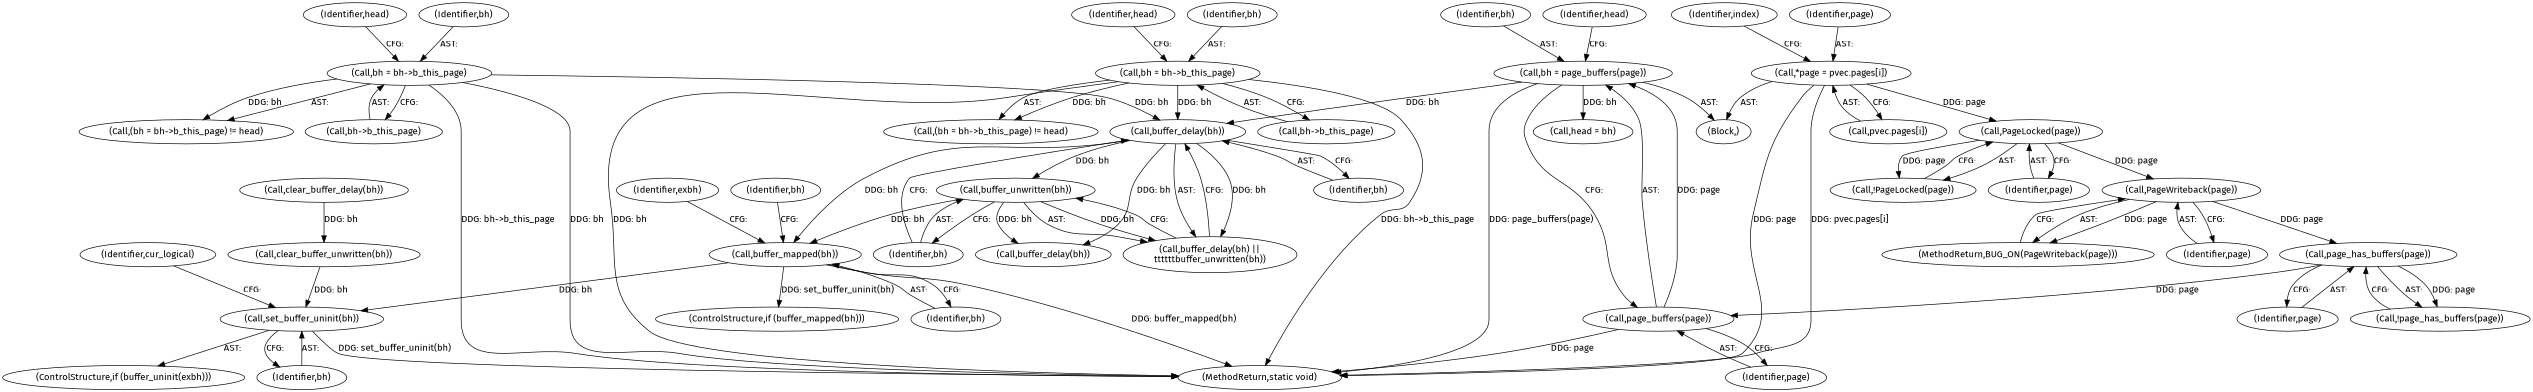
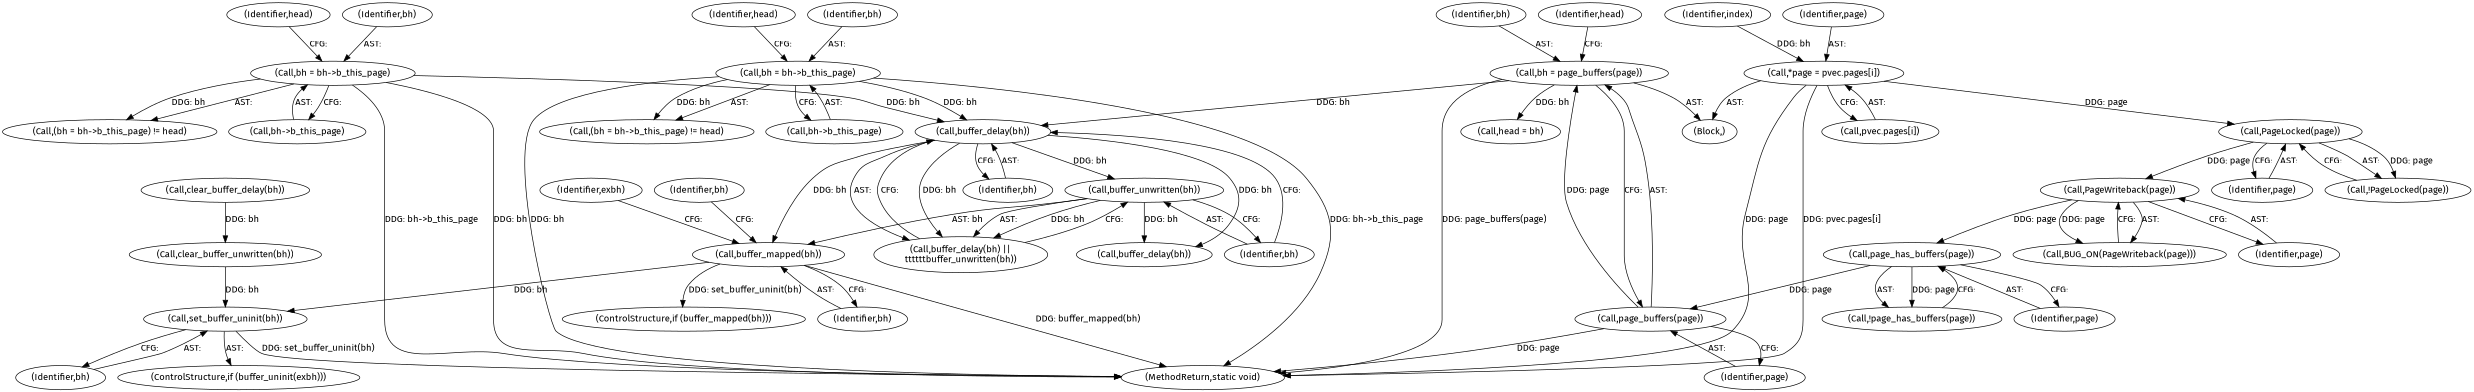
edge "(Identifier,index)" -> "(Call,*page = pvec.pages[i])": label "CFG: " -> "DDG: bh"
edge "(Call,buffer_unwritten(bh))" -> "(Call,buffer_mapped(bh))": label "DDG: bh" -> "AST: bh"
node "(Identifier,cur_logical)": removed
node "(MethodReturn,BUG_ON(PageWriteback(page)))": label "(MethodReturn,BUG_ON(PageWriteback(page)))" -> "(Call,BUG_ON(PageWriteback(page)))"
